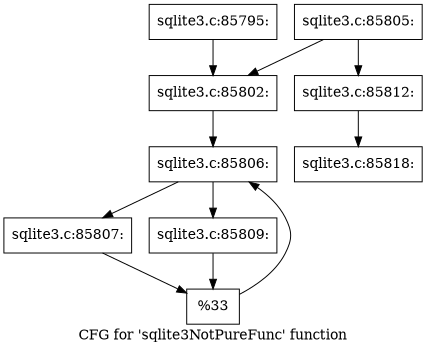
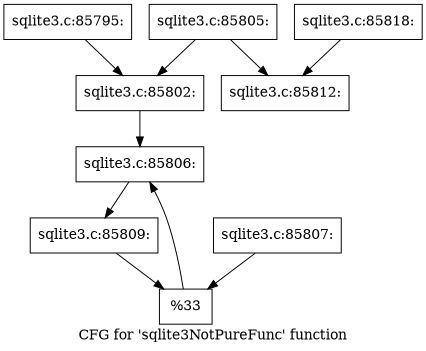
edge "sqlite3.c:85812:" -> "sqlite3.c:85818:": reversed
edge "sqlite3.c:85806:" -> "sqlite3.c:85807:": removed
